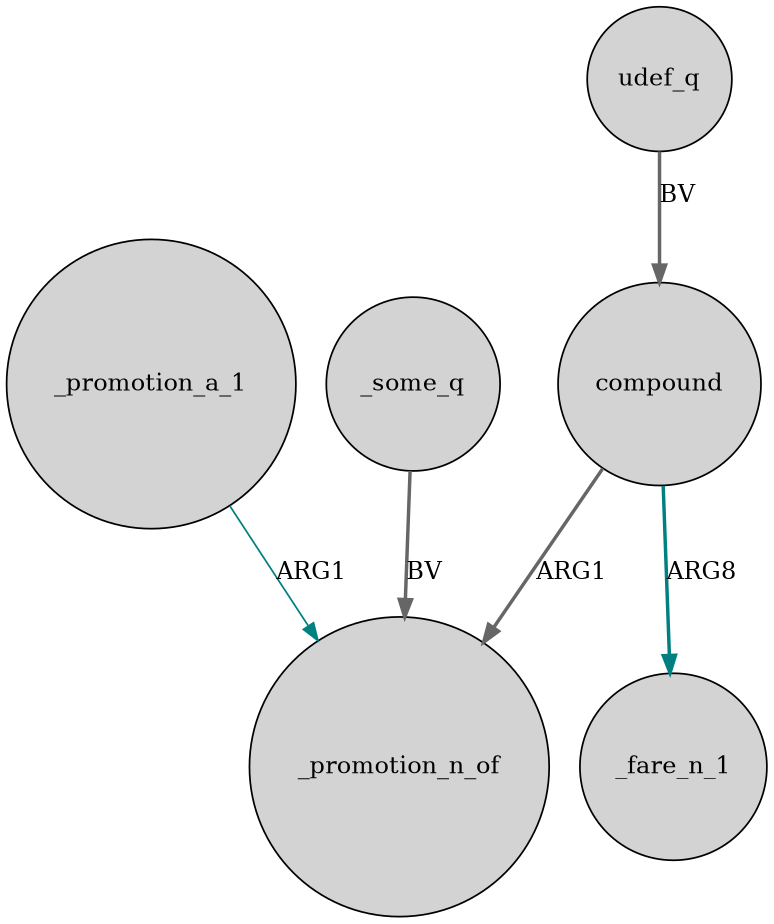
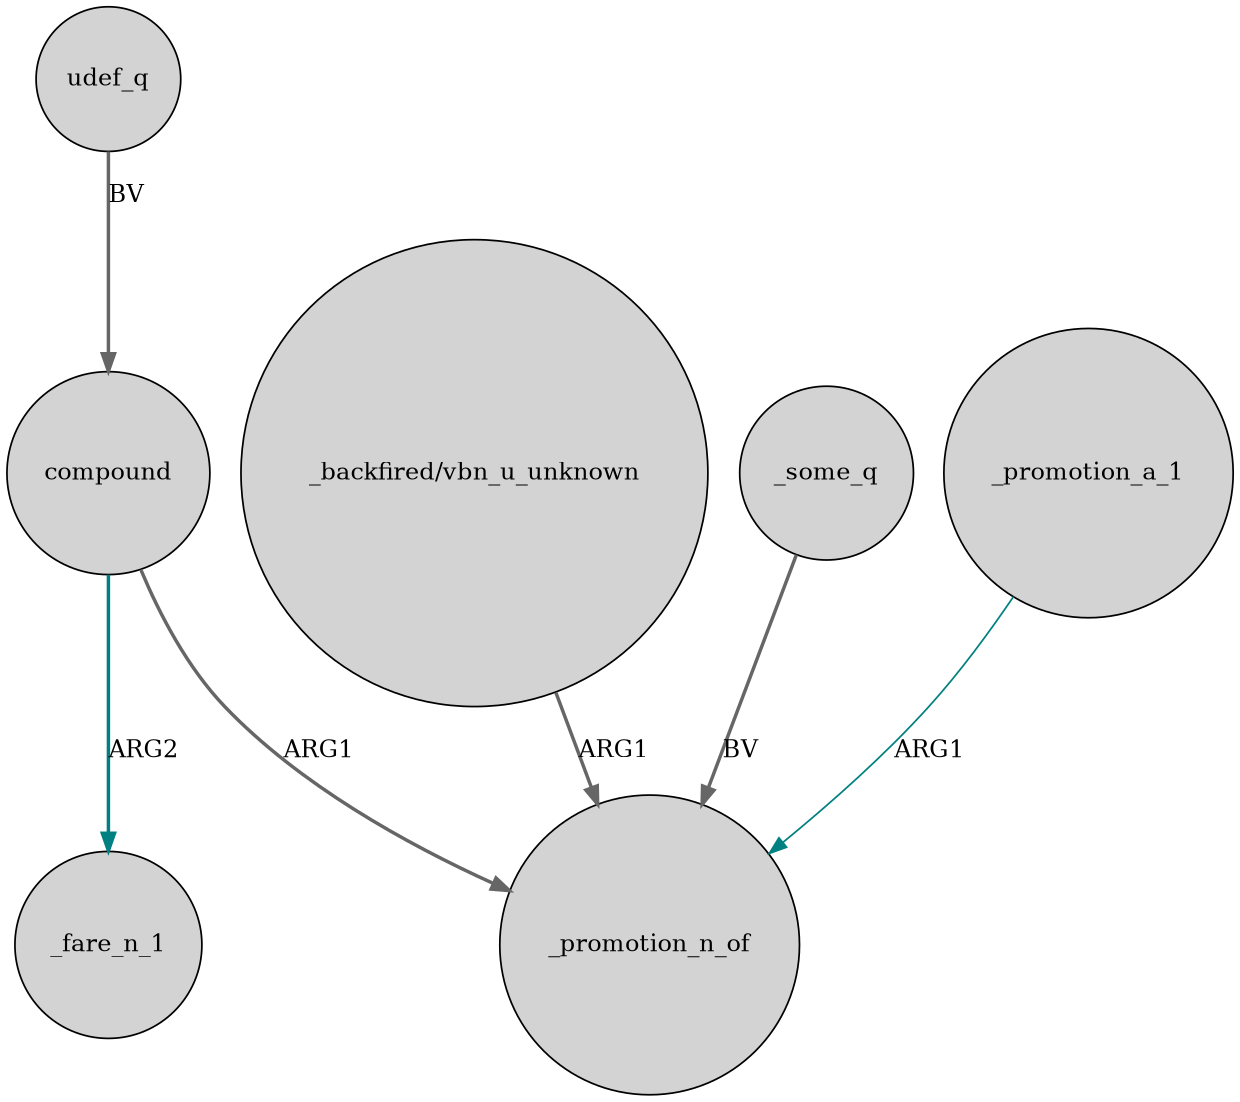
node "_backfired/vbn_u_unknown": added
edge "compound" -> "_fare_n_1": label "ARG8" -> "ARG2"
